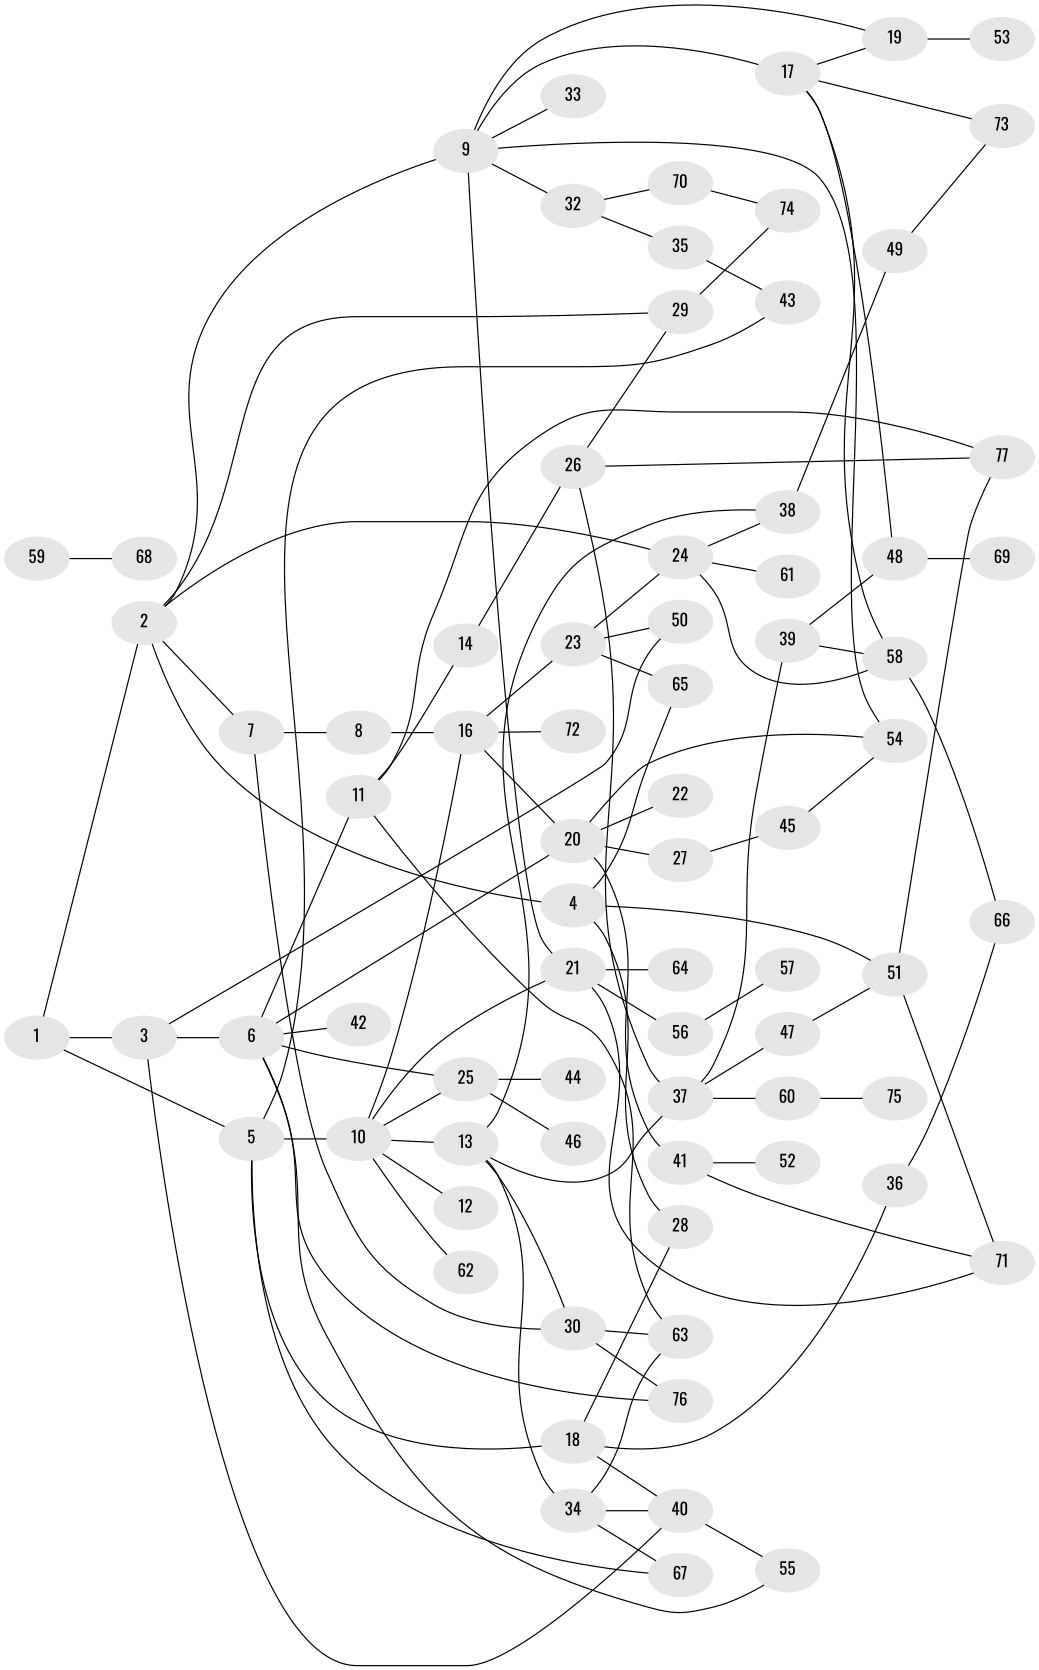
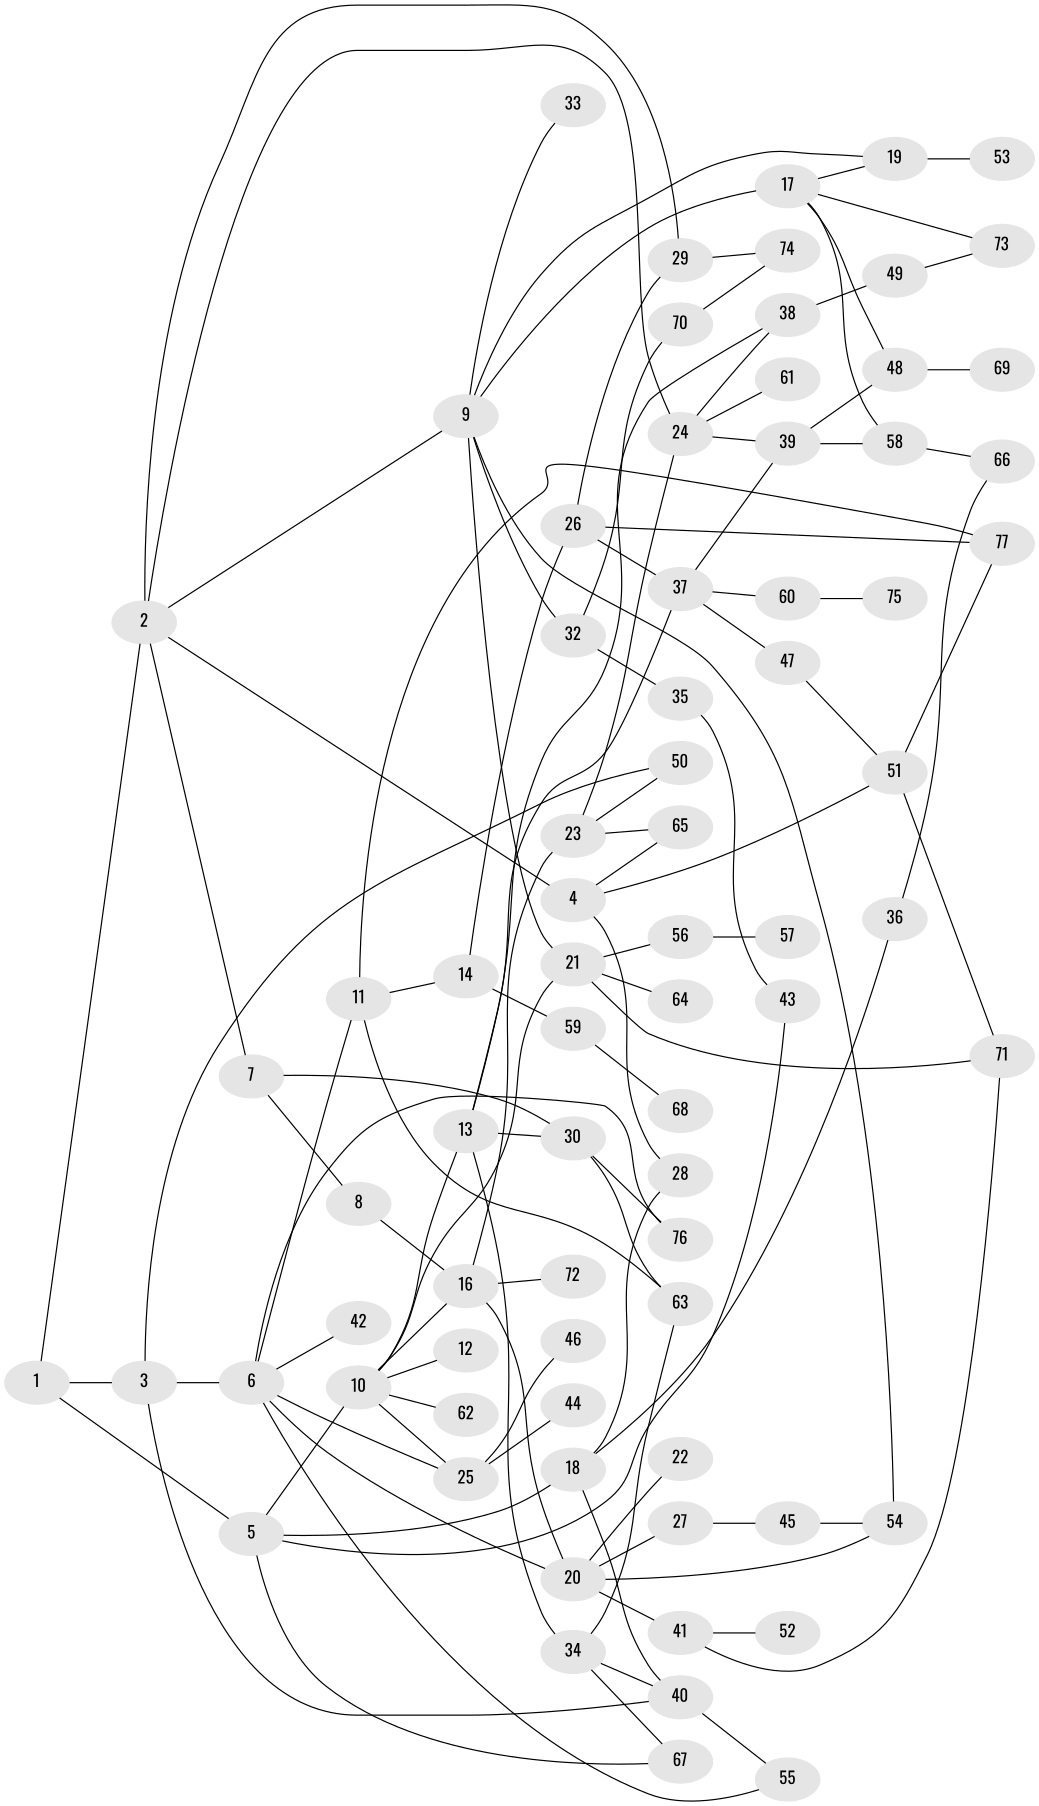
edge "24" -- "58": now "24" -- "39"
edge "14" -- "59": added
